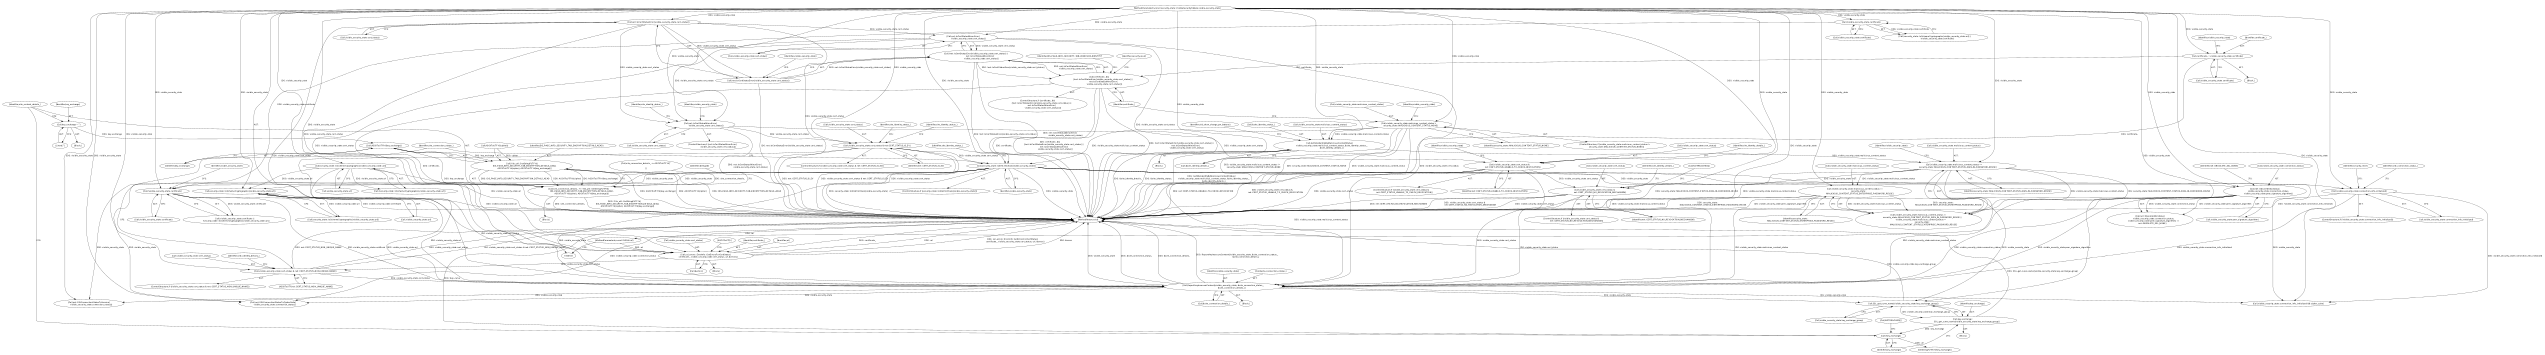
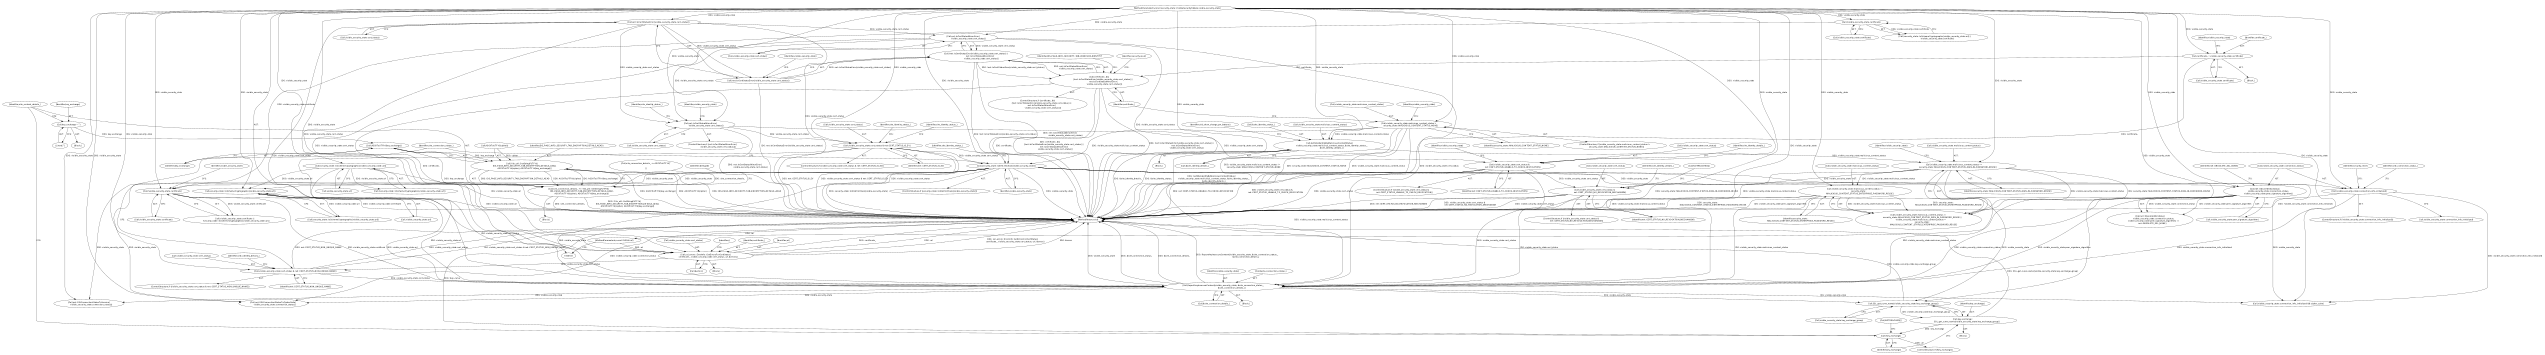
edge "(Call,visible_security_state.connection_info_initialized)" -> "(Call,!visible_security_state.connection_info_initialized)": now "(Call,visible_security_state.connection_status)" -> "(Call,!visible_security_state.connection_info_initialized)"
node "(ASCIIToUTF,i)": label "(ASCIIToUTF,i)" -> "(Identifier,i)"
node "(ASCIIToUTF,net::CERT_STATUS_NON_UNIQUE_NAME)": label "(ASCIIToUTF,net::CERT_STATUS_NON_UNIQUE_NAME)" -> "(Identifier,net::CERT_STATUS_NON_UNIQUE_NAME)"
node "(GetStringFUTF,if (!key_exchange))": label "(GetStringFUTF,if (!key_exchange))" -> "(ControlStructure,if (!key_exchange))"
